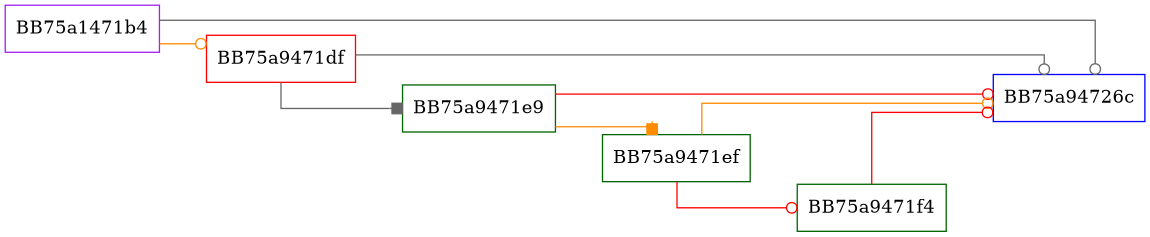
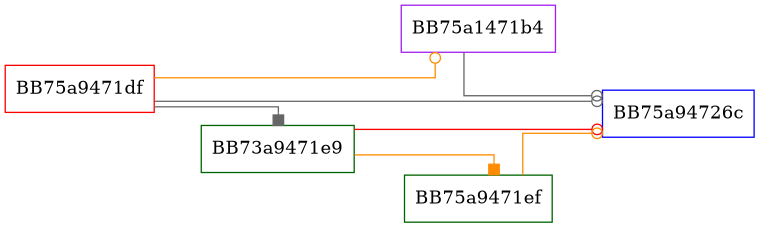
edge "BB75a1471b4" -> "BB75a9471df": reversed
node "BB75a9471e9": label "BB75a9471e9" -> "BB73a9471e9"
node "BB75a9471f4": removed
